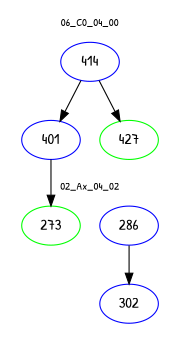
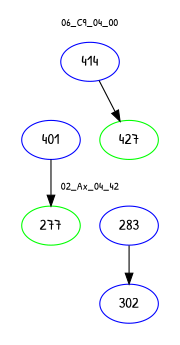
cluster "06_C0_04_00": label "06_C0_04_00" -> "06_C9_04_00"
edge "414" -> "401": removed
cluster "02_Ax_04_02": label "02_Ax_04_02" -> "02_Ax_04_42"
node "273": label "273" -> "277"
node "286": label "286" -> "283"
